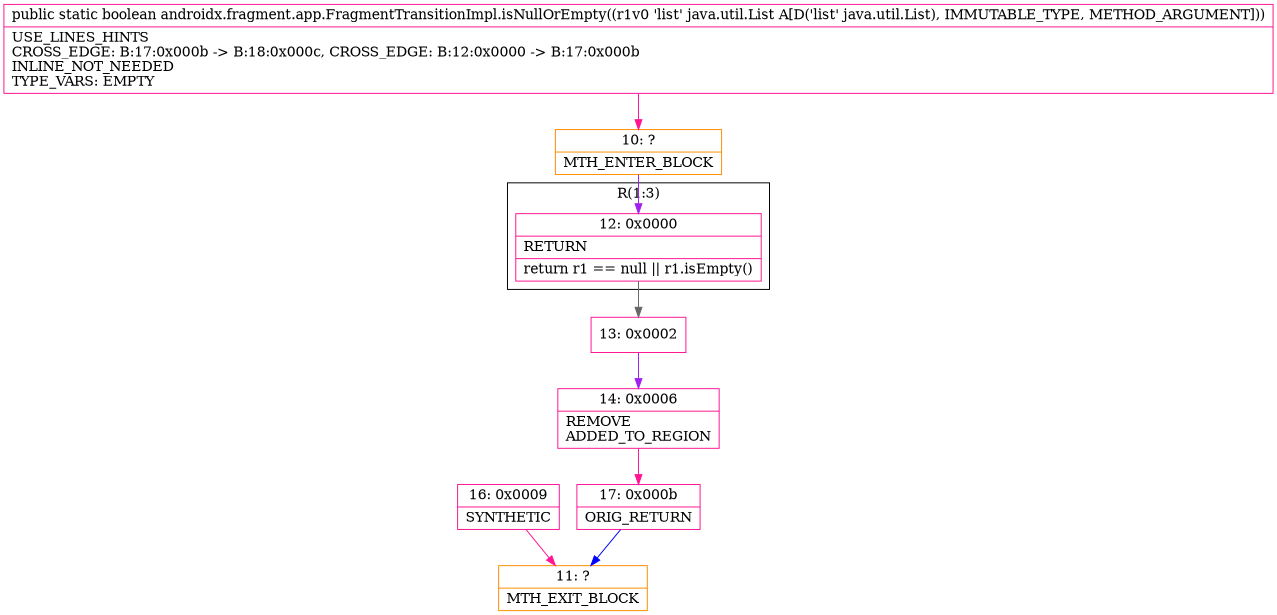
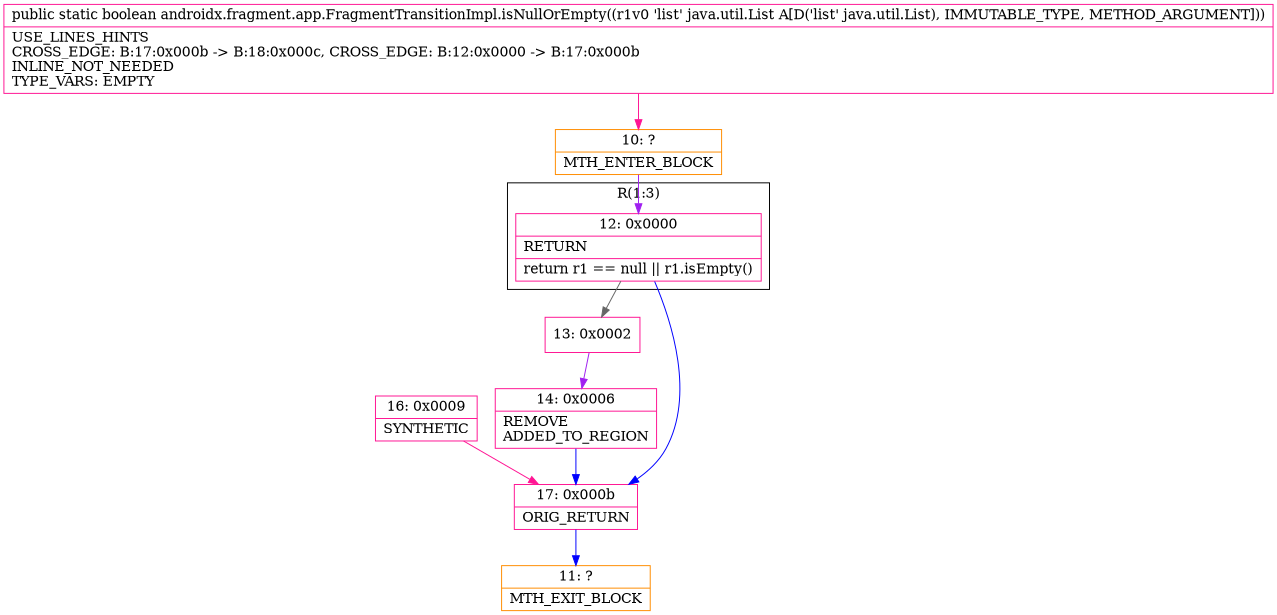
edge "12: 0x0000" -> "17: 0x000b": added
edge "14: 0x0006" -> "17: 0x000b": color deeppink -> blue
edge "16: 0x0009" -> "11: ?": now "16: 0x0009" -> "17: 0x000b"
